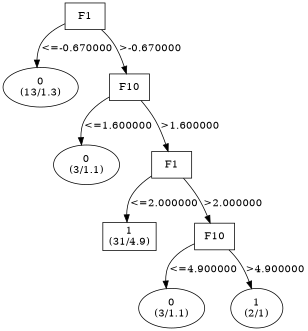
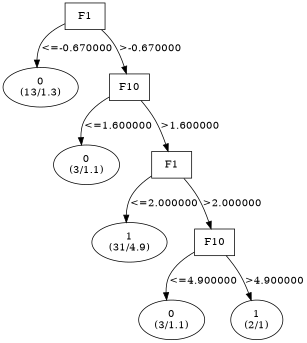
node "1 (31/4.9)": shape box -> ellipse
